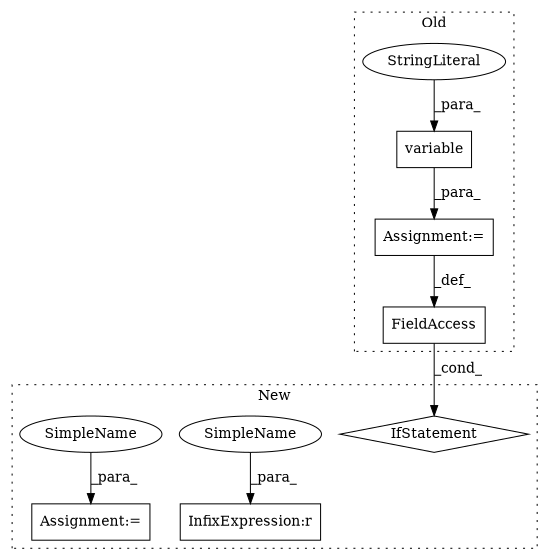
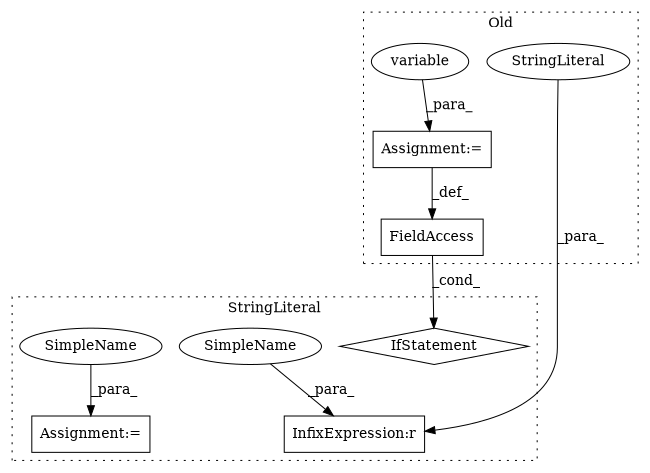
edge "StringLiteral" -> "variable": now "StringLiteral" -> "InfixExpression:r"
node "variable": shape box -> ellipse
cluster "New": label "New" -> "StringLiteral"
